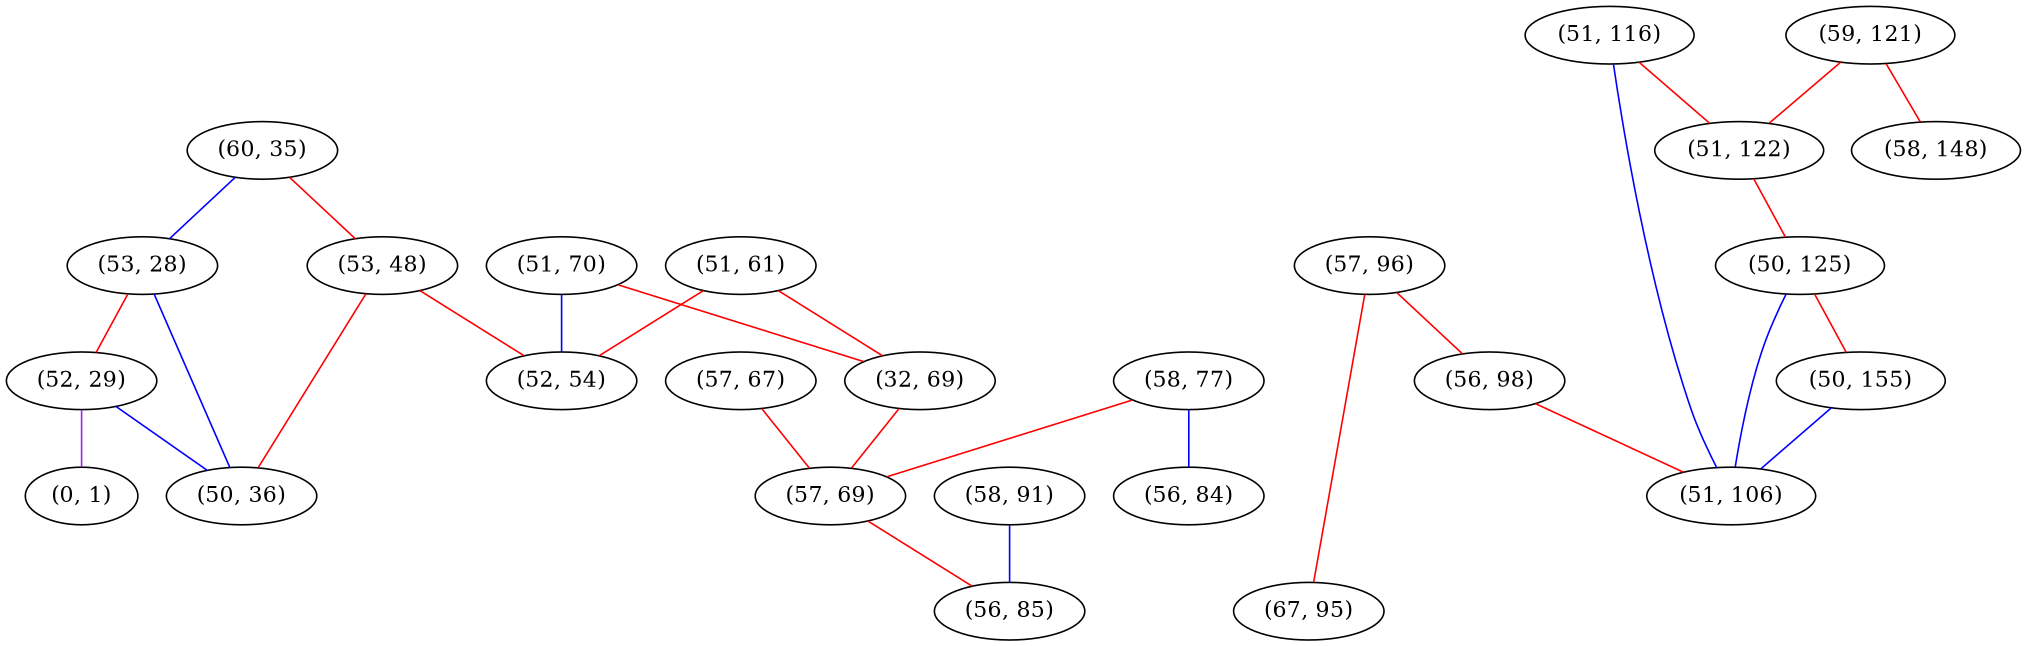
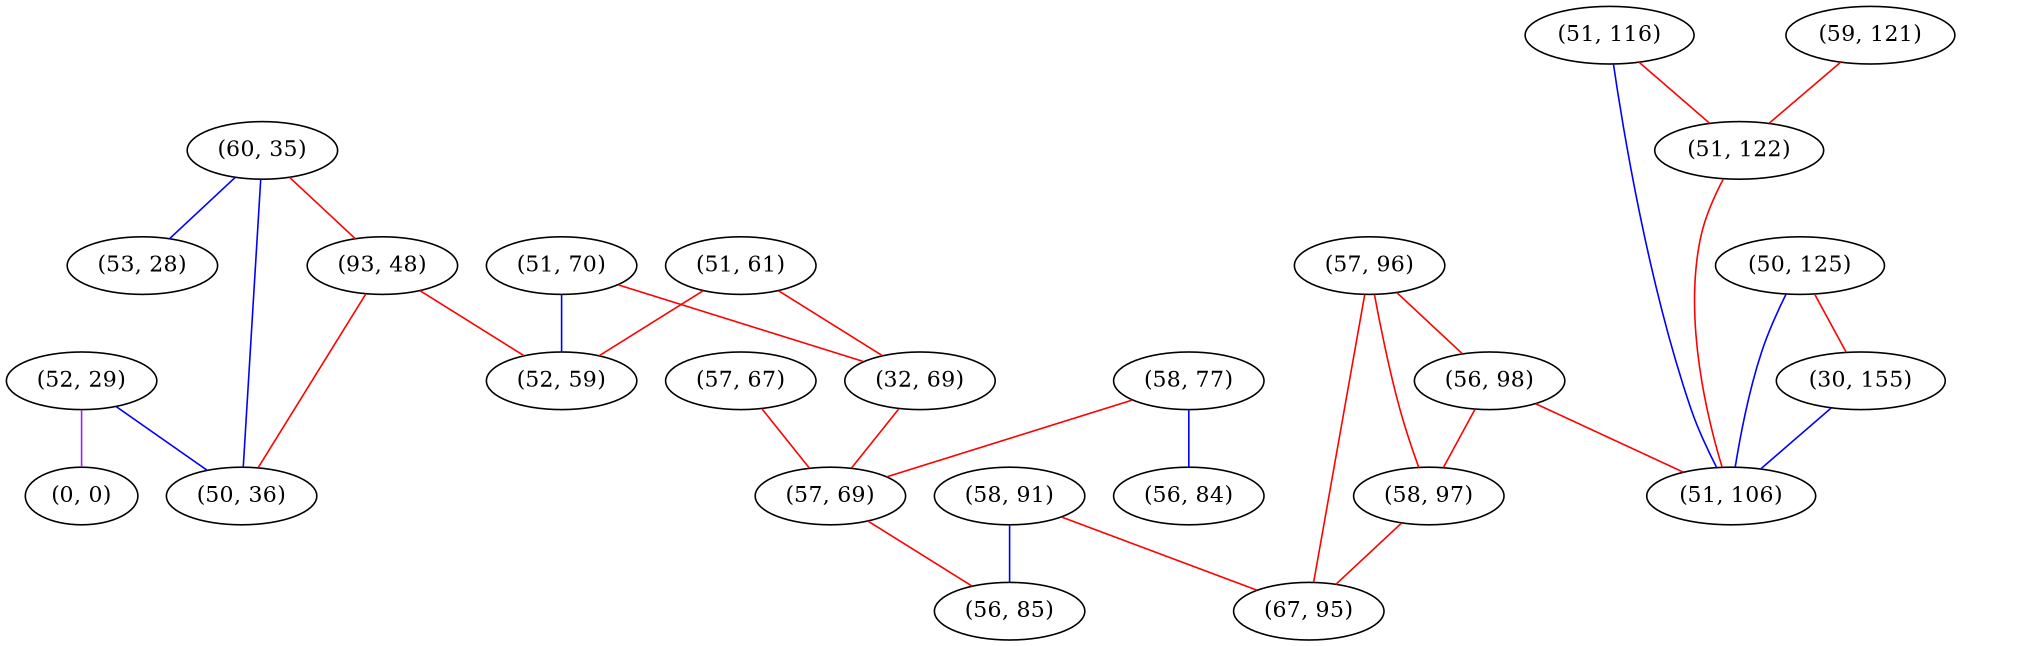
node "(58, 148)": removed
edge "(51, 122)" -- "(50, 125)": now "(51, 122)" -- "(51, 106)"
node "(53, 48)": label "(53, 48)" -> "(93, 48)"
edge "(53, 28)" -- "(52, 29)": removed
edge "(53, 28)" -- "(50, 36)": now "(60, 35)" -- "(50, 36)"
node "(52, 54)": label "(52, 54)" -> "(52, 59)"
node "(50, 155)": label "(50, 155)" -> "(30, 155)"
node "(0, 1)": label "(0, 1)" -> "(0, 0)"
node "(58, 97)": added
edge "(58, 91)" -- "(67, 95)": added
